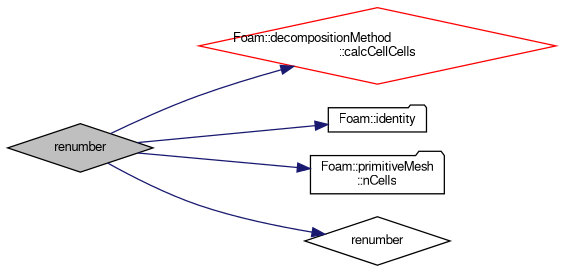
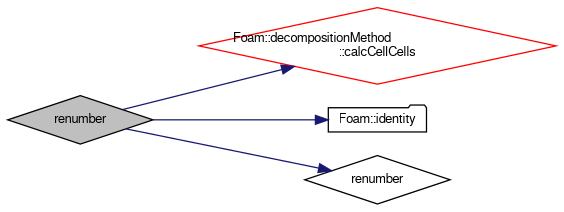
node "Foam::primitiveMesh ::nCells": removed
